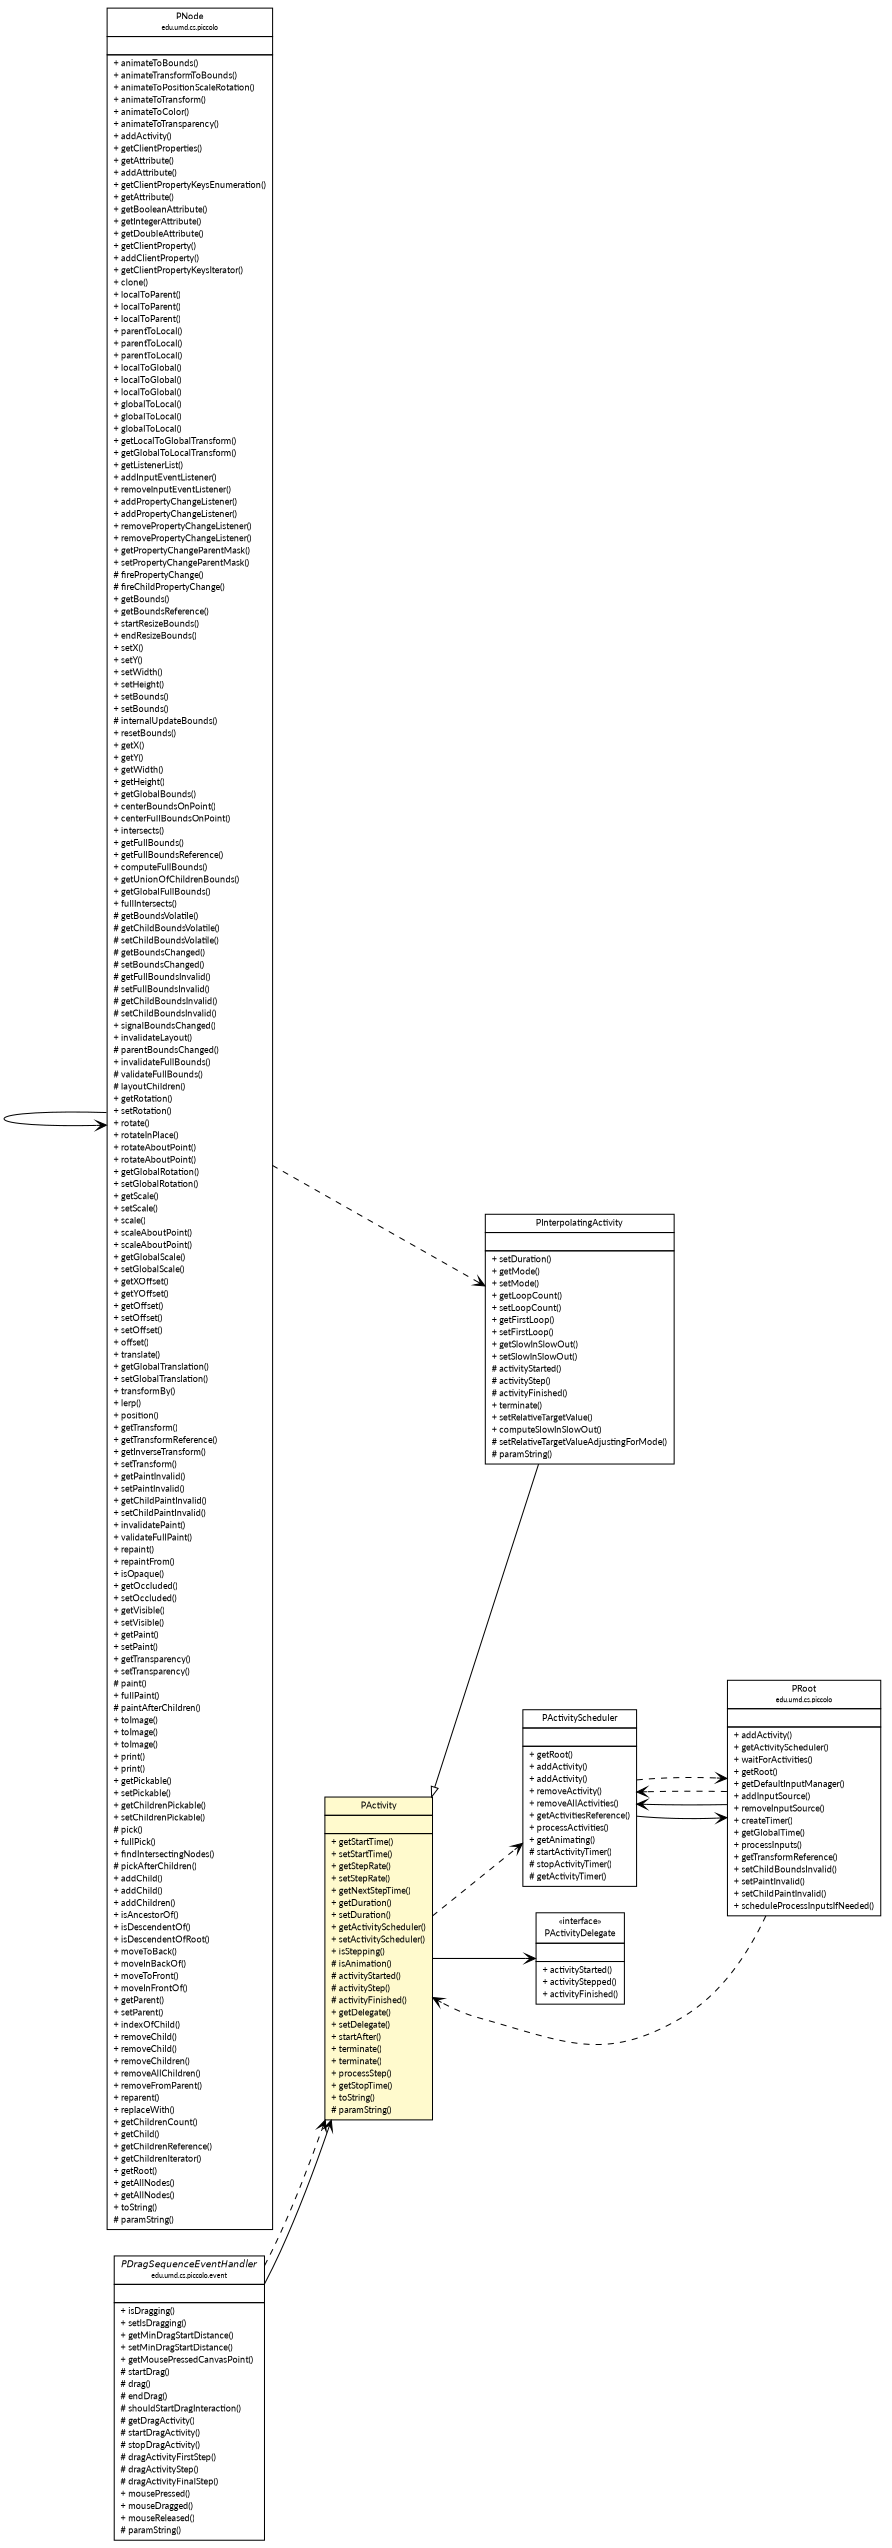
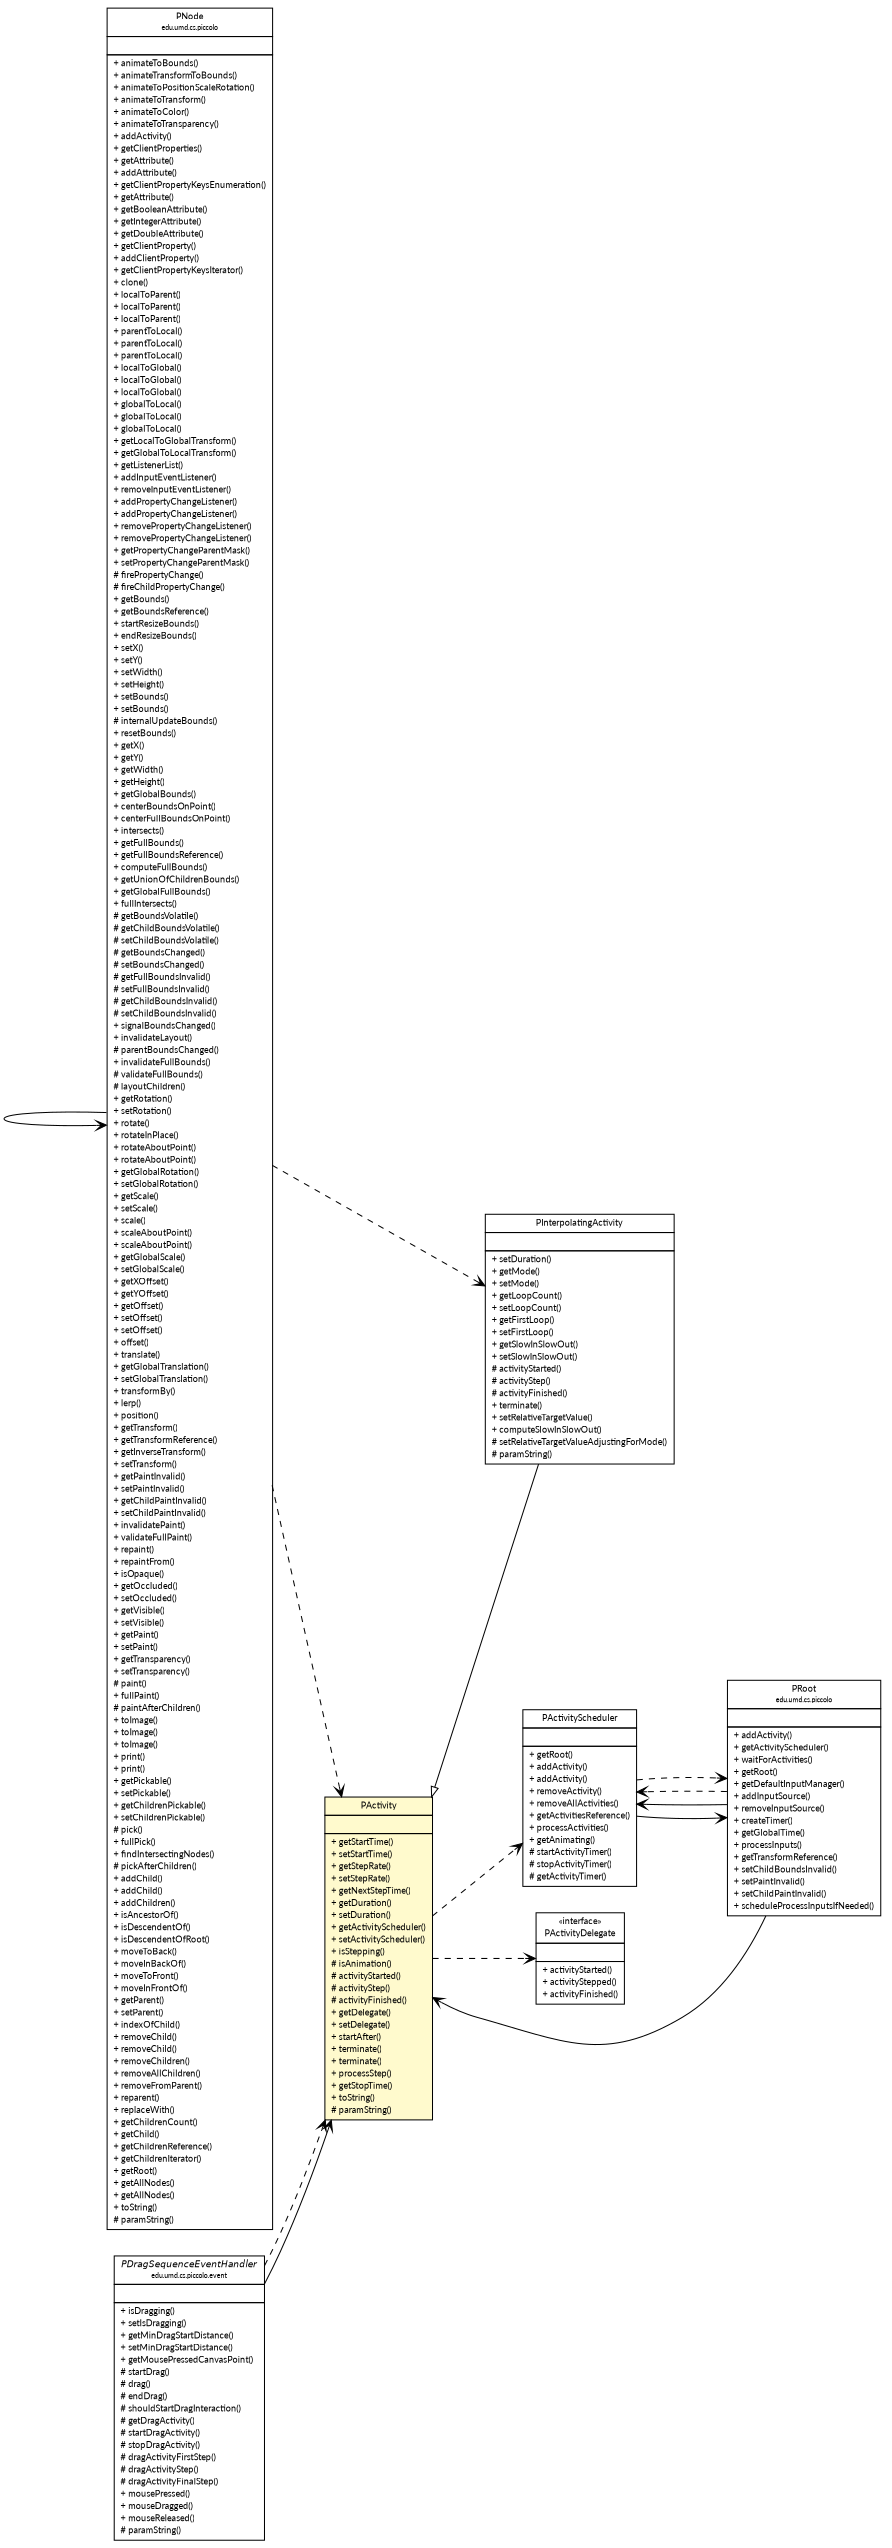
edge "PNode" -> "PActivity": added
edge "PActivity" -> "PActivityDelegate": style solid -> dashed
edge "PRoot" -> "PActivity": style dashed -> solid
